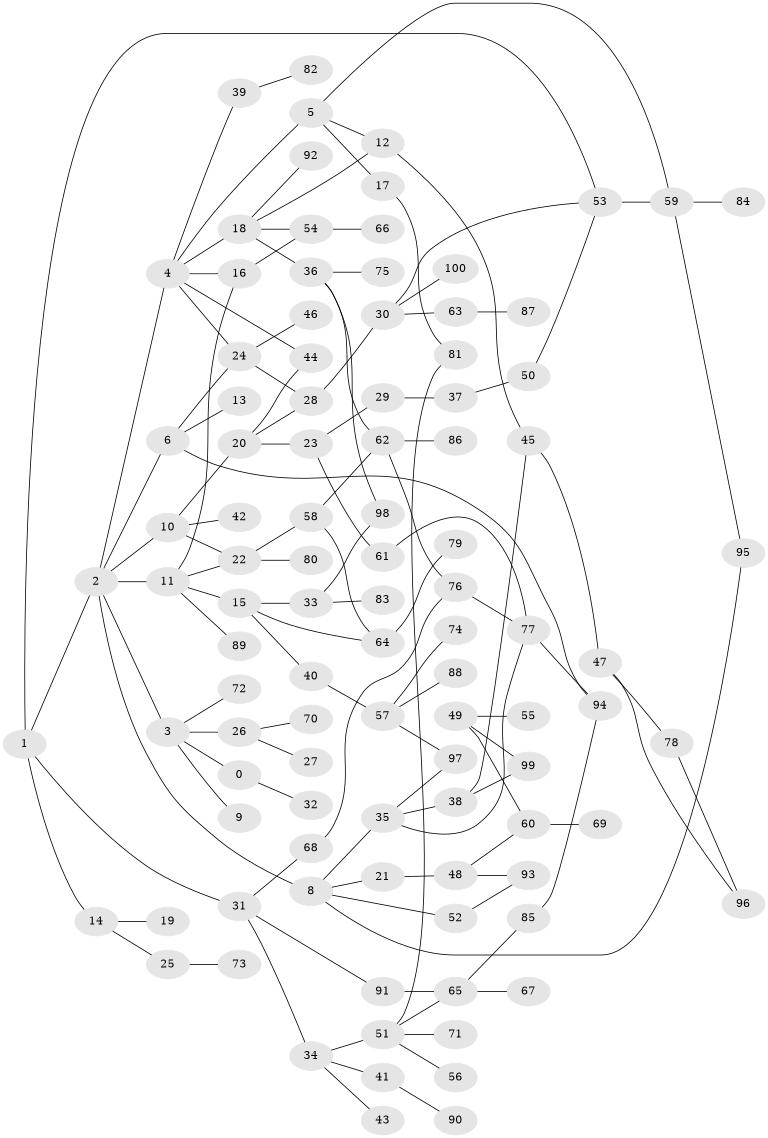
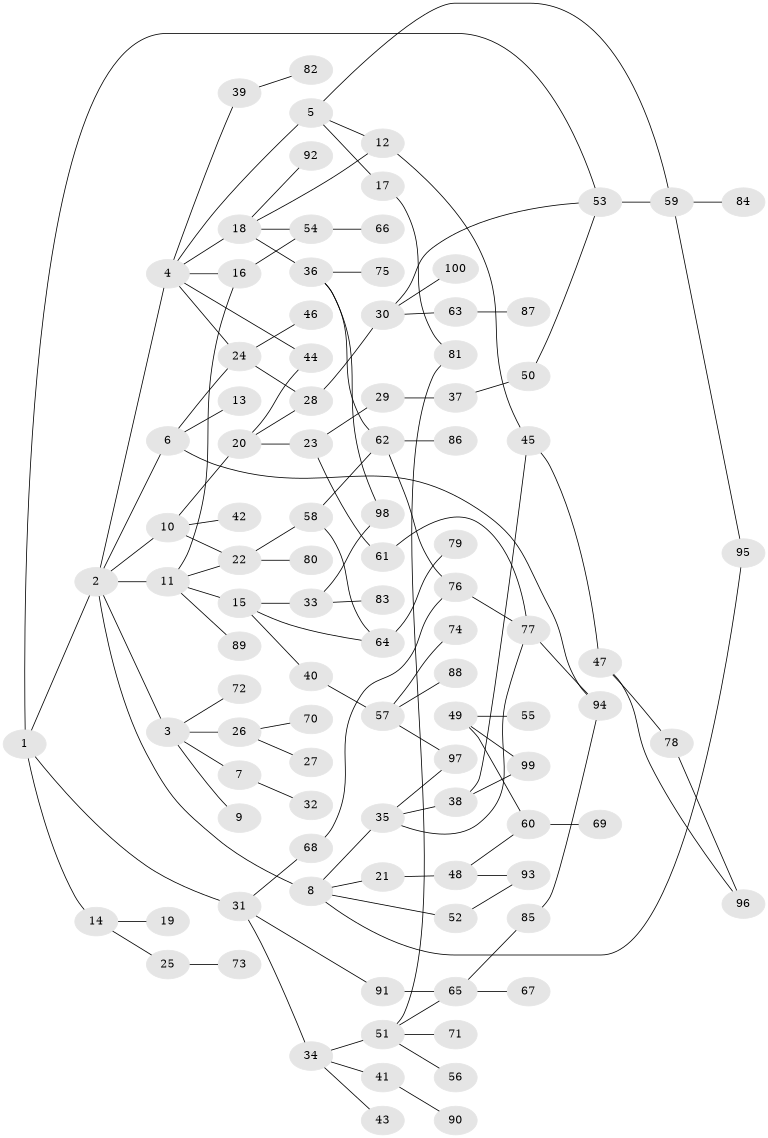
node "0": label "0" -> "7"
